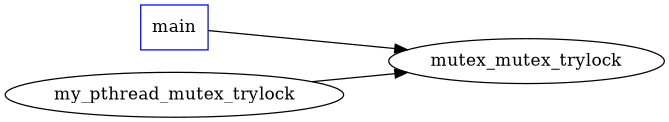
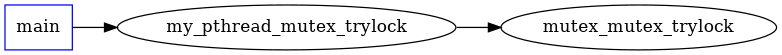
edge "main" -> "mutex_mutex_trylock": now "main" -> "my_pthread_mutex_trylock"
